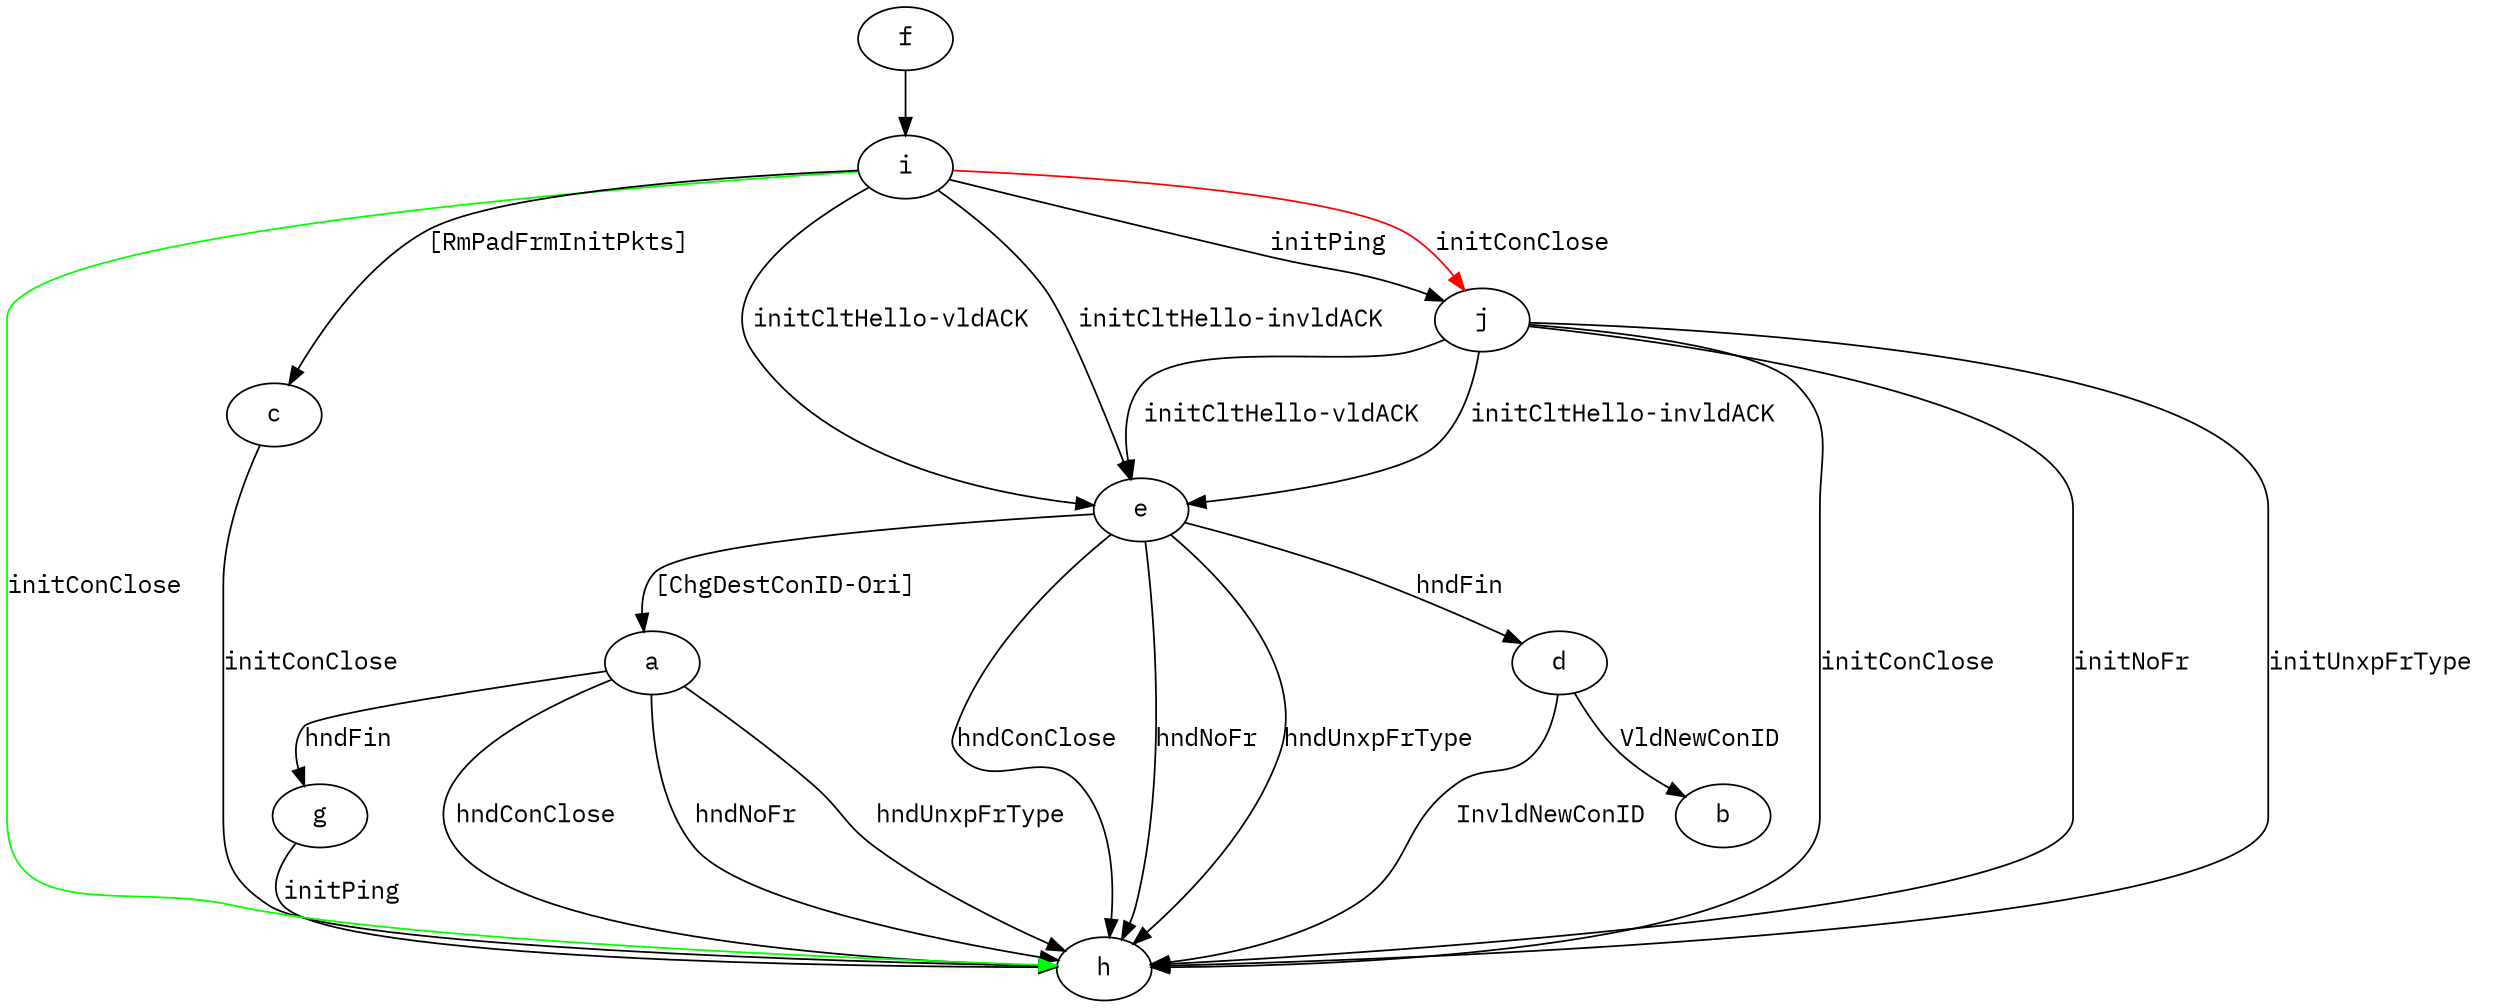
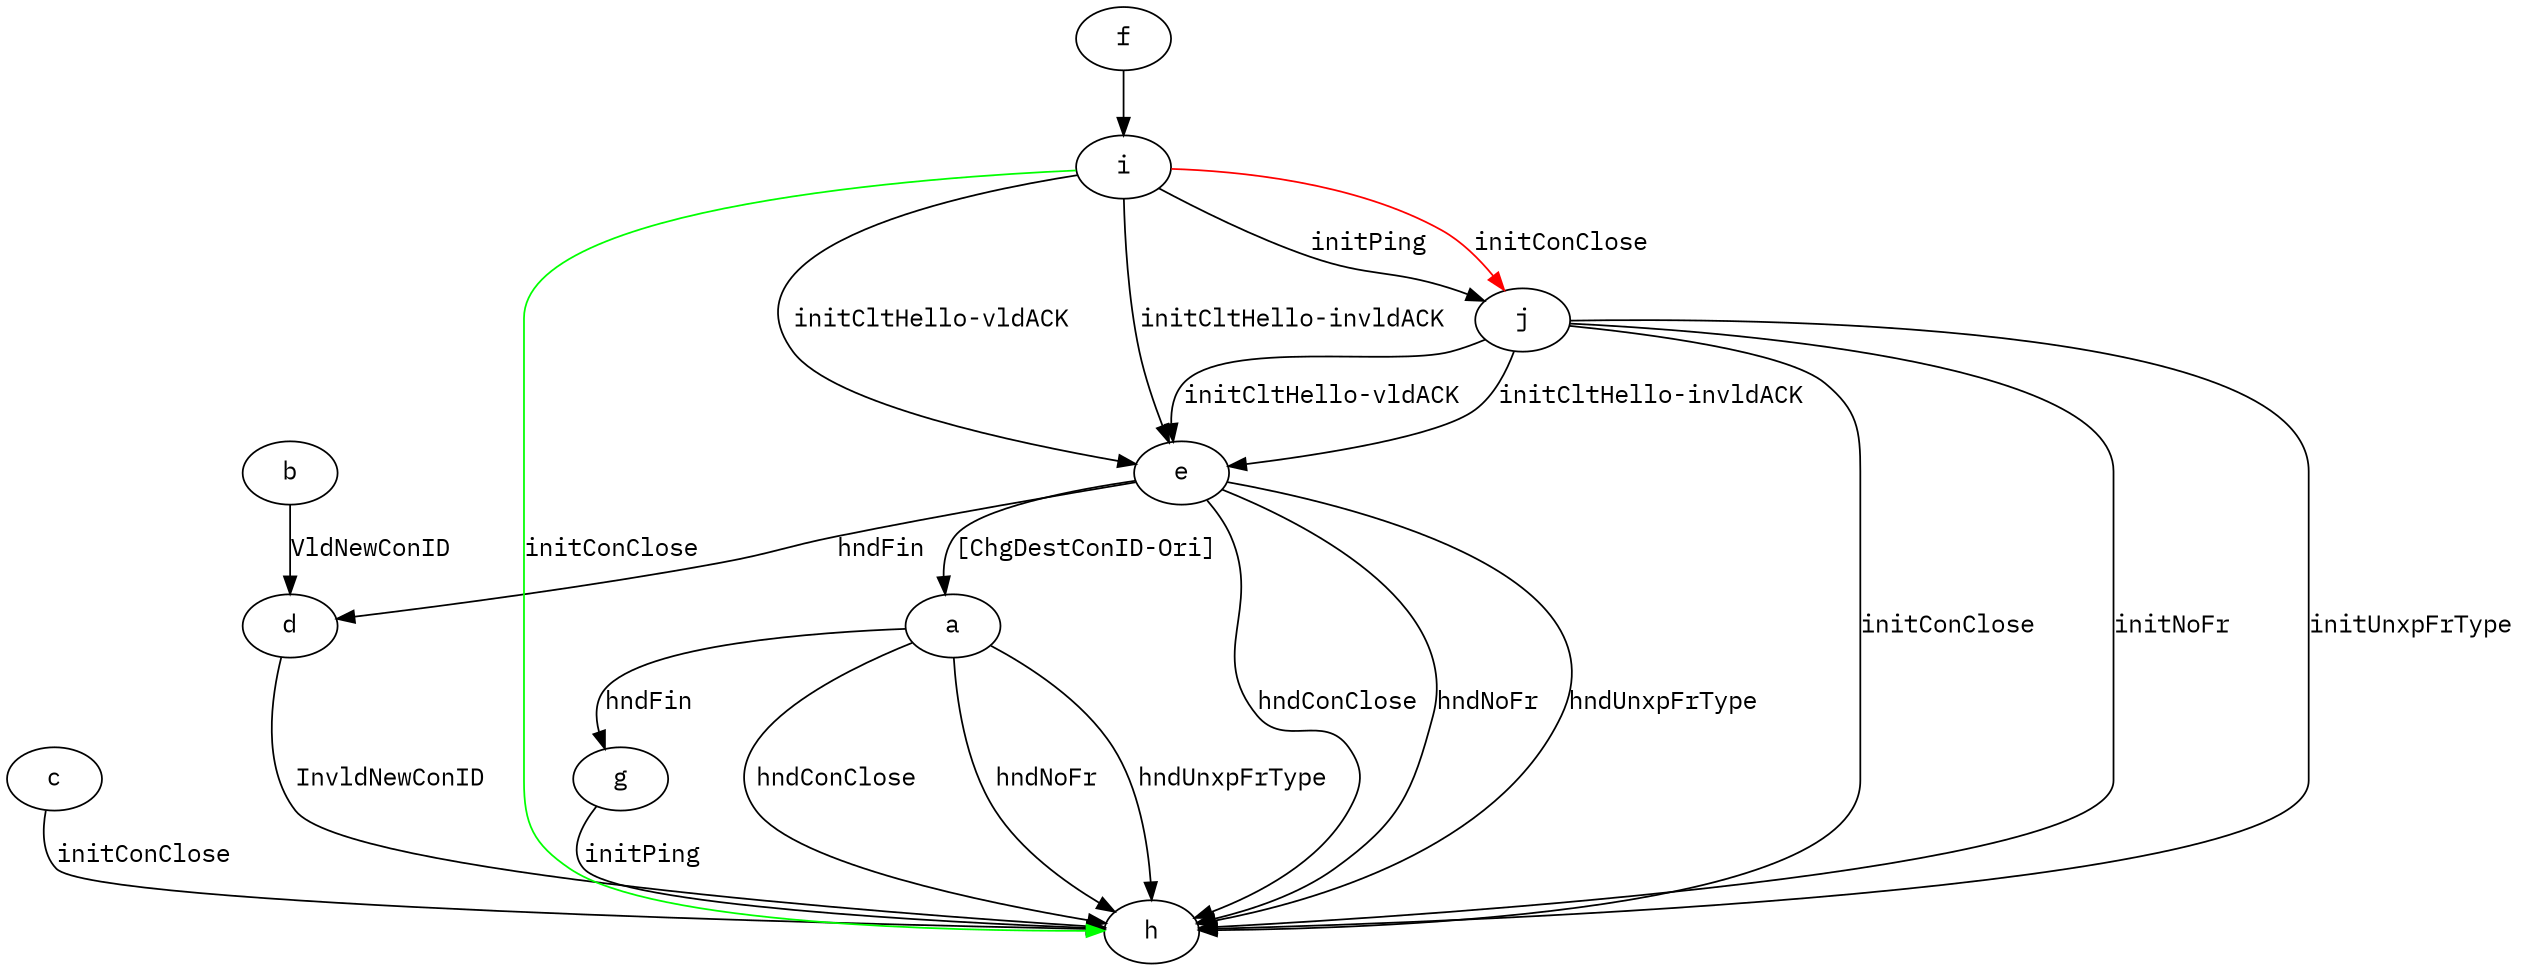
edge "i" -> "c": removed, label "[RmPadFrmInitPkts]"
edge "d" -> "b": reversed
